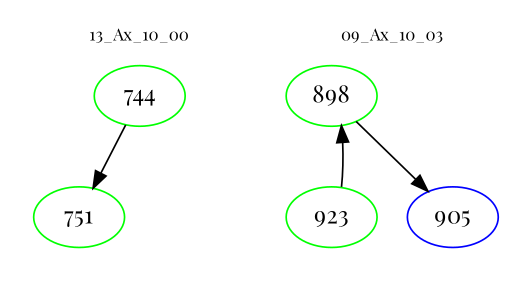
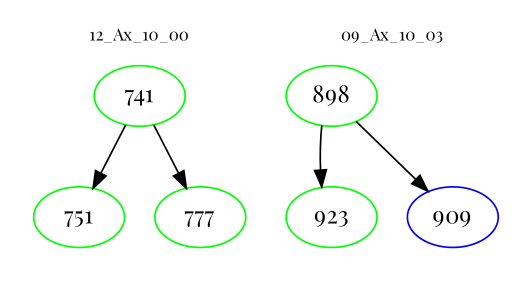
cluster "13_Ax_10_00": label "13_Ax_10_00" -> "12_Ax_10_00"
node "744": label "744" -> "741"
edge "923" -> "898": reversed
node "777": added
node "905": label "905" -> "909"
